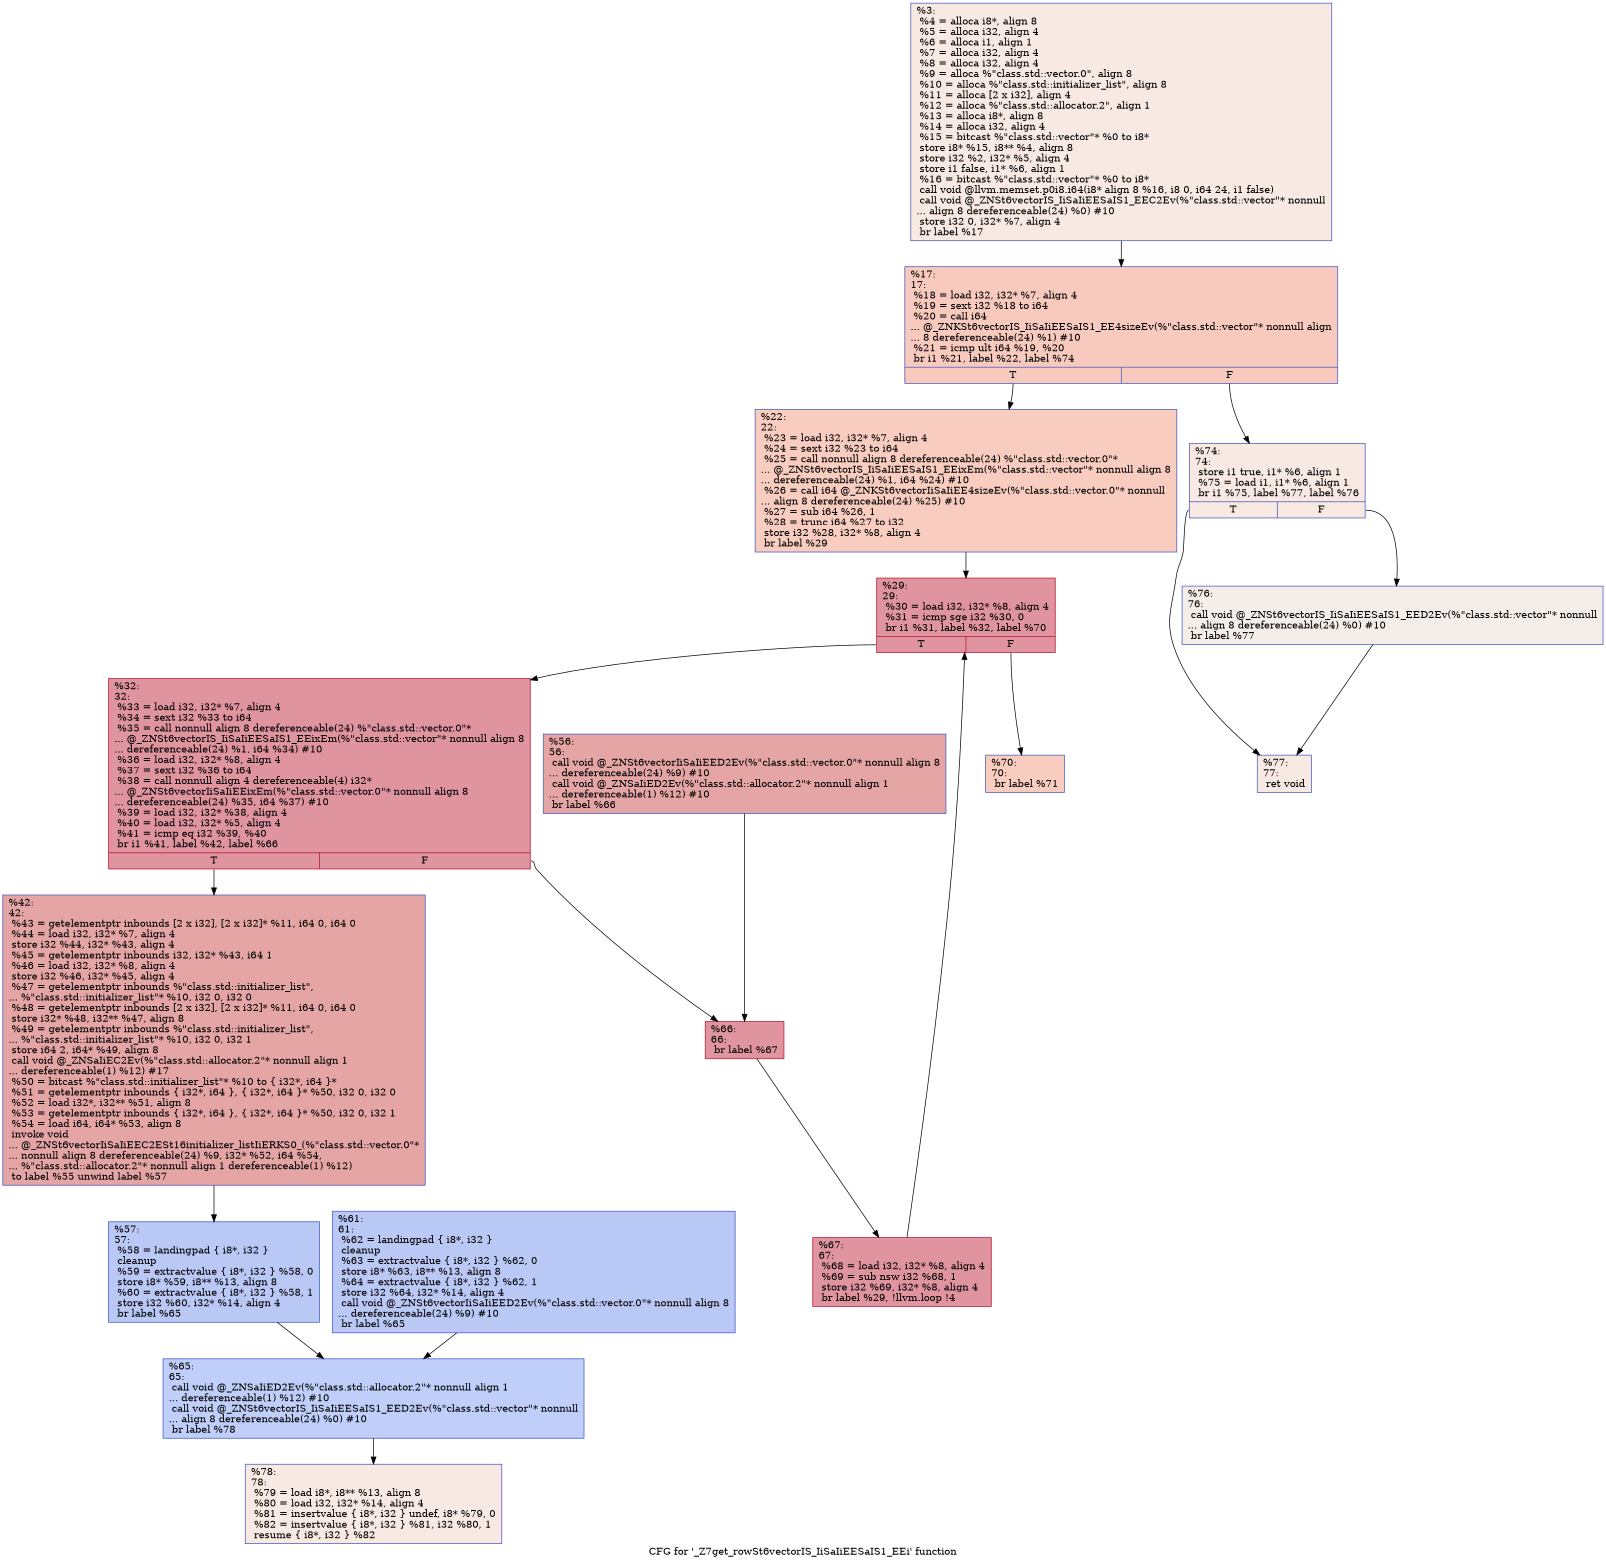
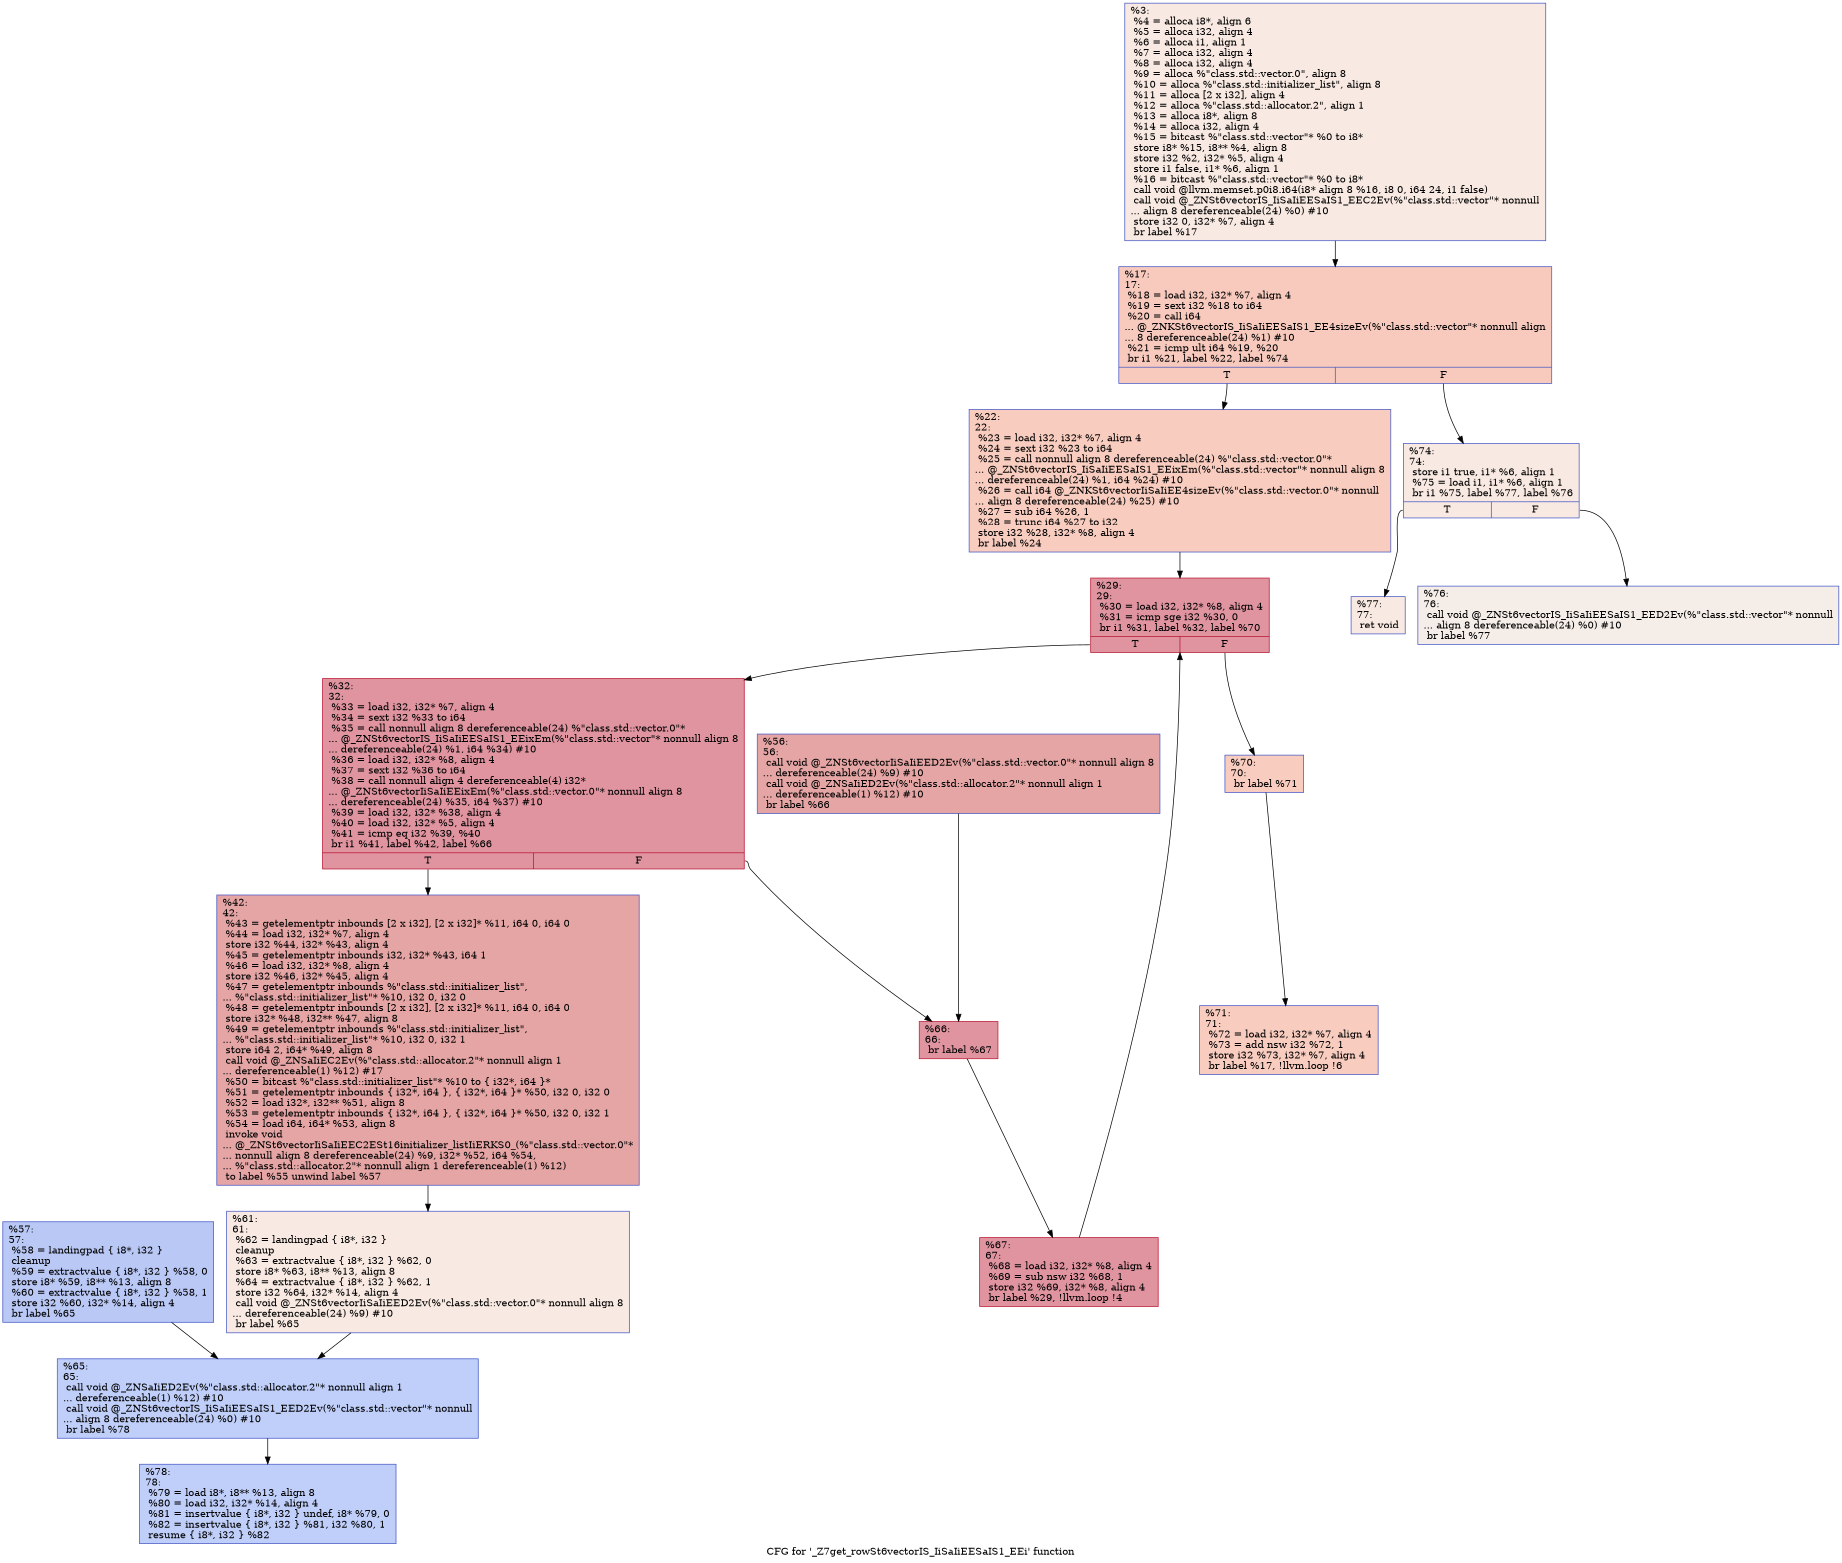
node "%3:": text "%4 = alloca i8*, align 8" -> "%4 = alloca i8*, align 6"
node "%22:": text "br label %29" -> "br label %24"
edge "%76:" -> "%77:": removed
node "%71:": added
edge "%42:" -> "%57:": now "%42:" -> "%61:"
node "%61:": fillcolor #6282ea70 -> #efcebd70
node "%78:": fillcolor #efcebd70 -> #7093f370
